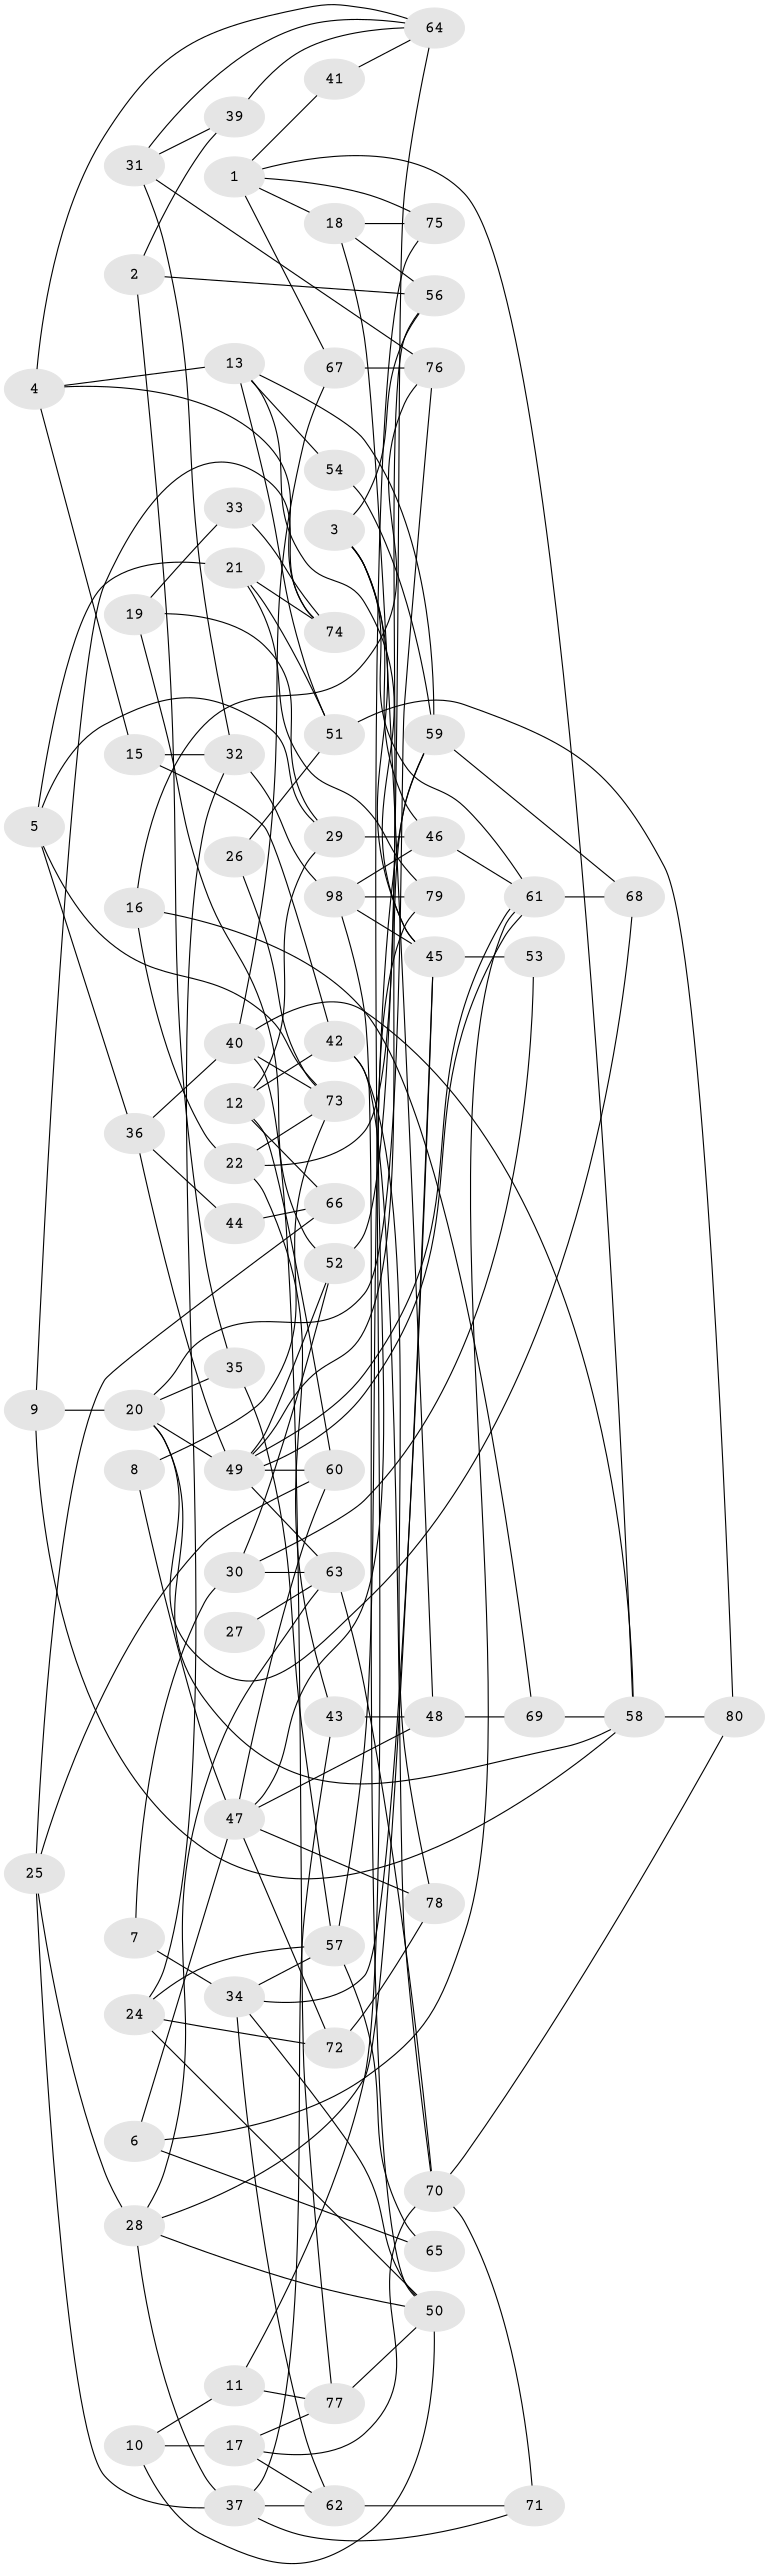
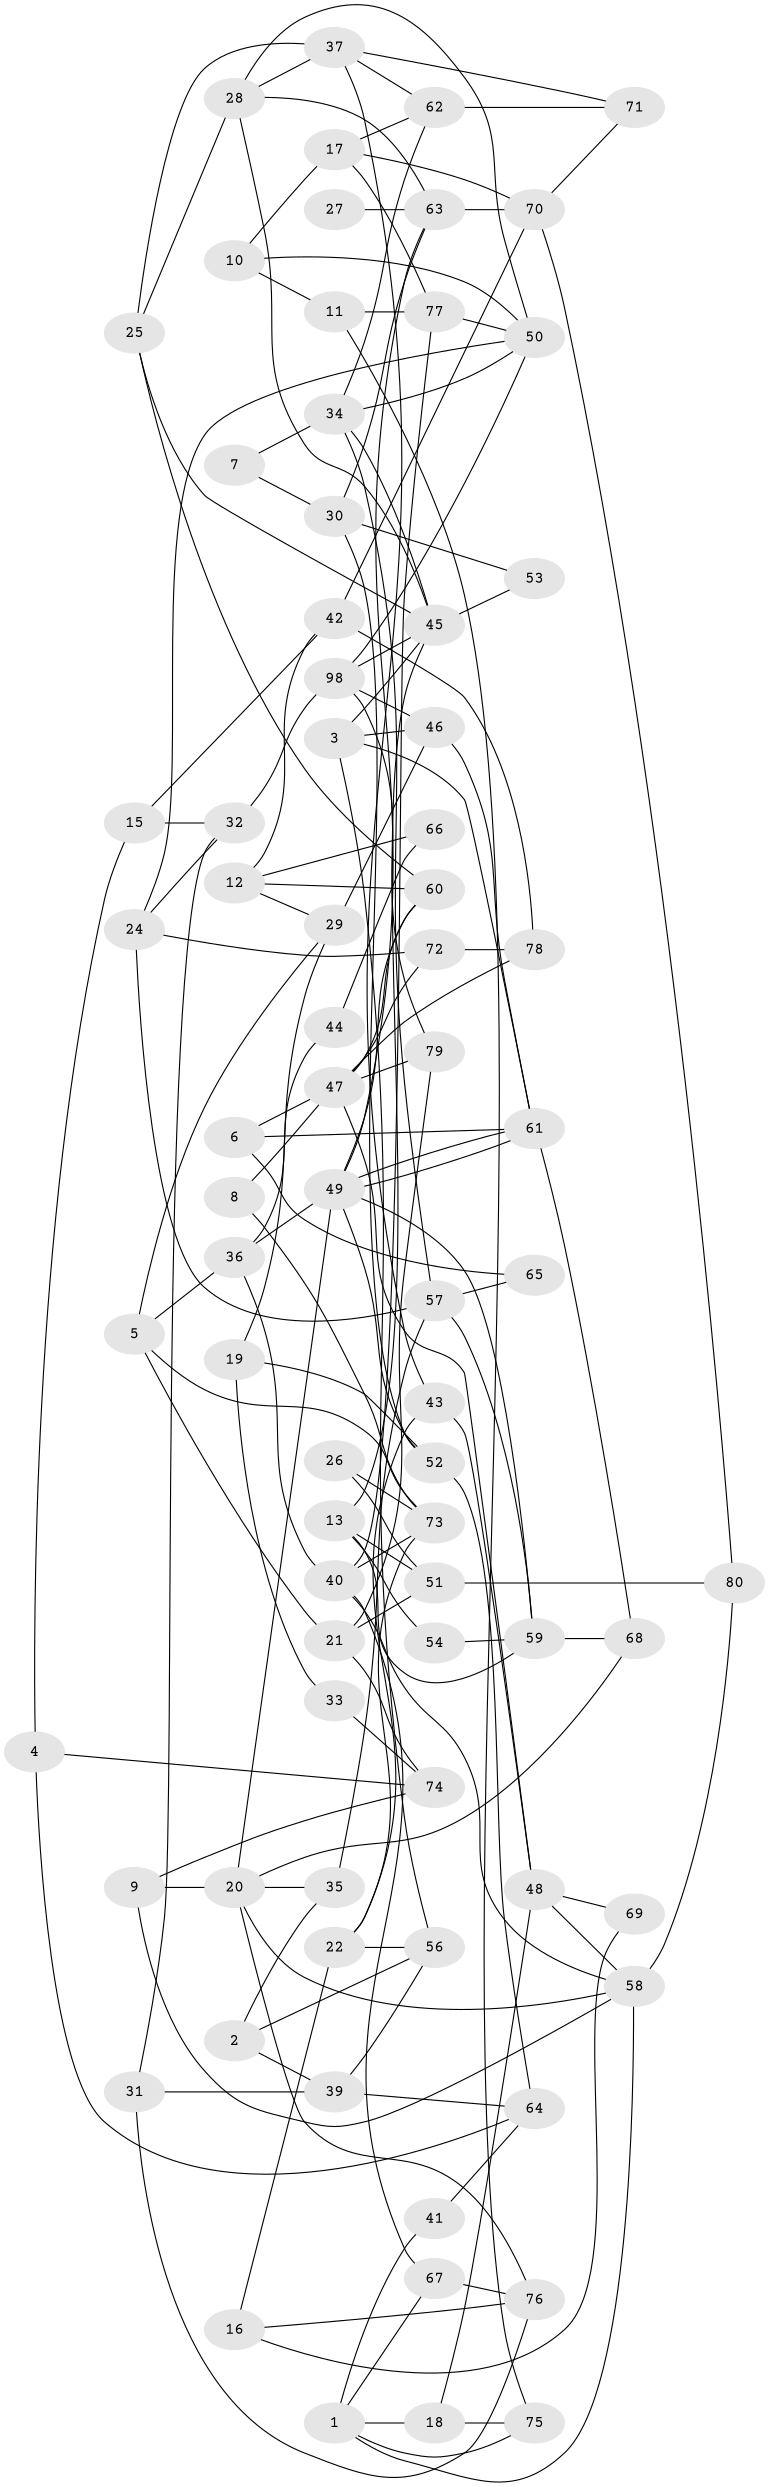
edge "64" -- "31": removed
edge "18" -- "56": now "39" -- "56"
edge "13" -- "4": removed
edge "66" -- "25": now "45" -- "25"
edge "69" -- "58": now "48" -- "58"
